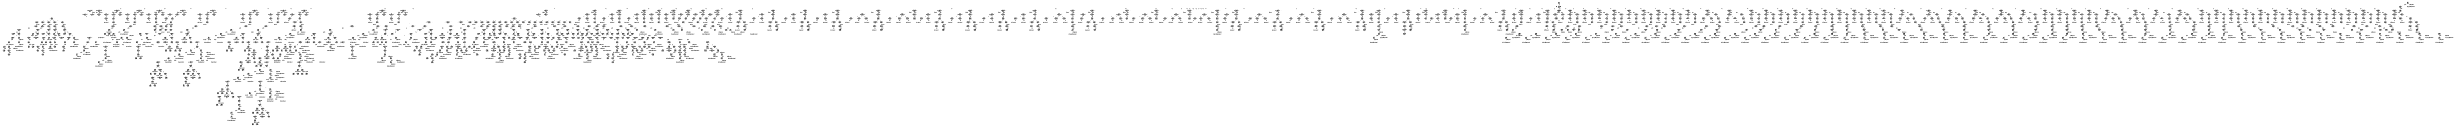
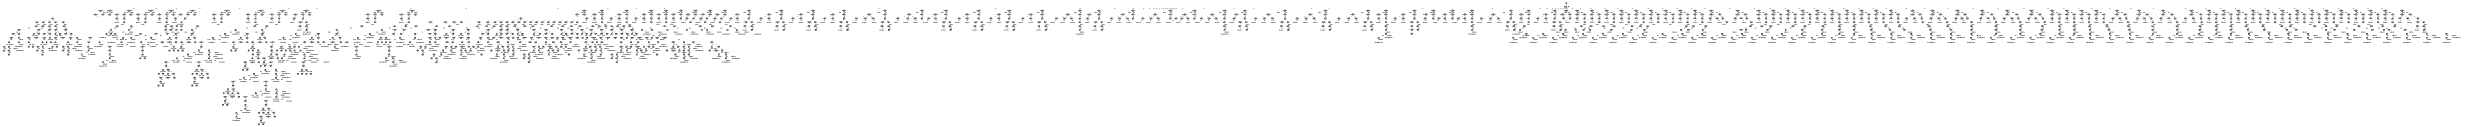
edge "80:81 SgVarRefExp 0 0x93b13d0" -- "93:94 SgThisExp 0 0x96aea78": now "92:97 SgArrowExp 2 0x96ba748" -- "93:94 SgThisExp 0 0x96aea78"
edge "114:125 SgCastExp 2 0x9392390" -- "119:124 SgCastExp 2 0x93923cc": added, label "originalExpressionTree"
